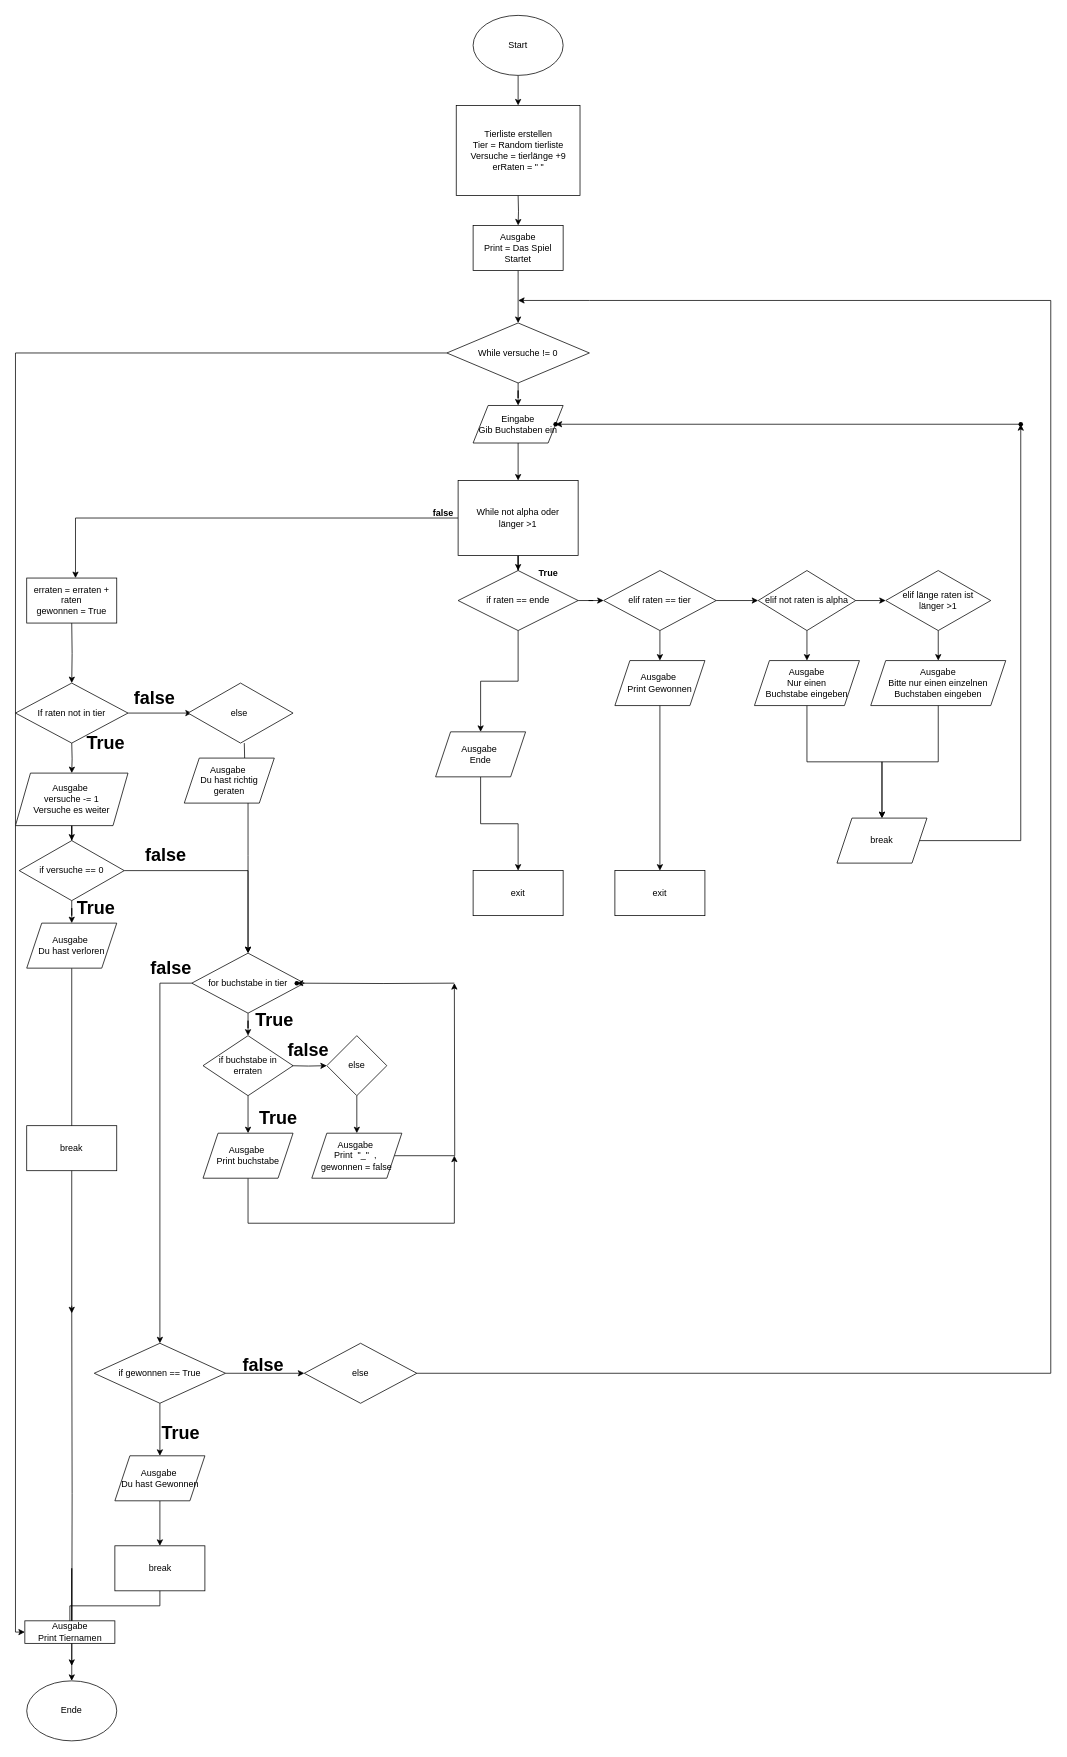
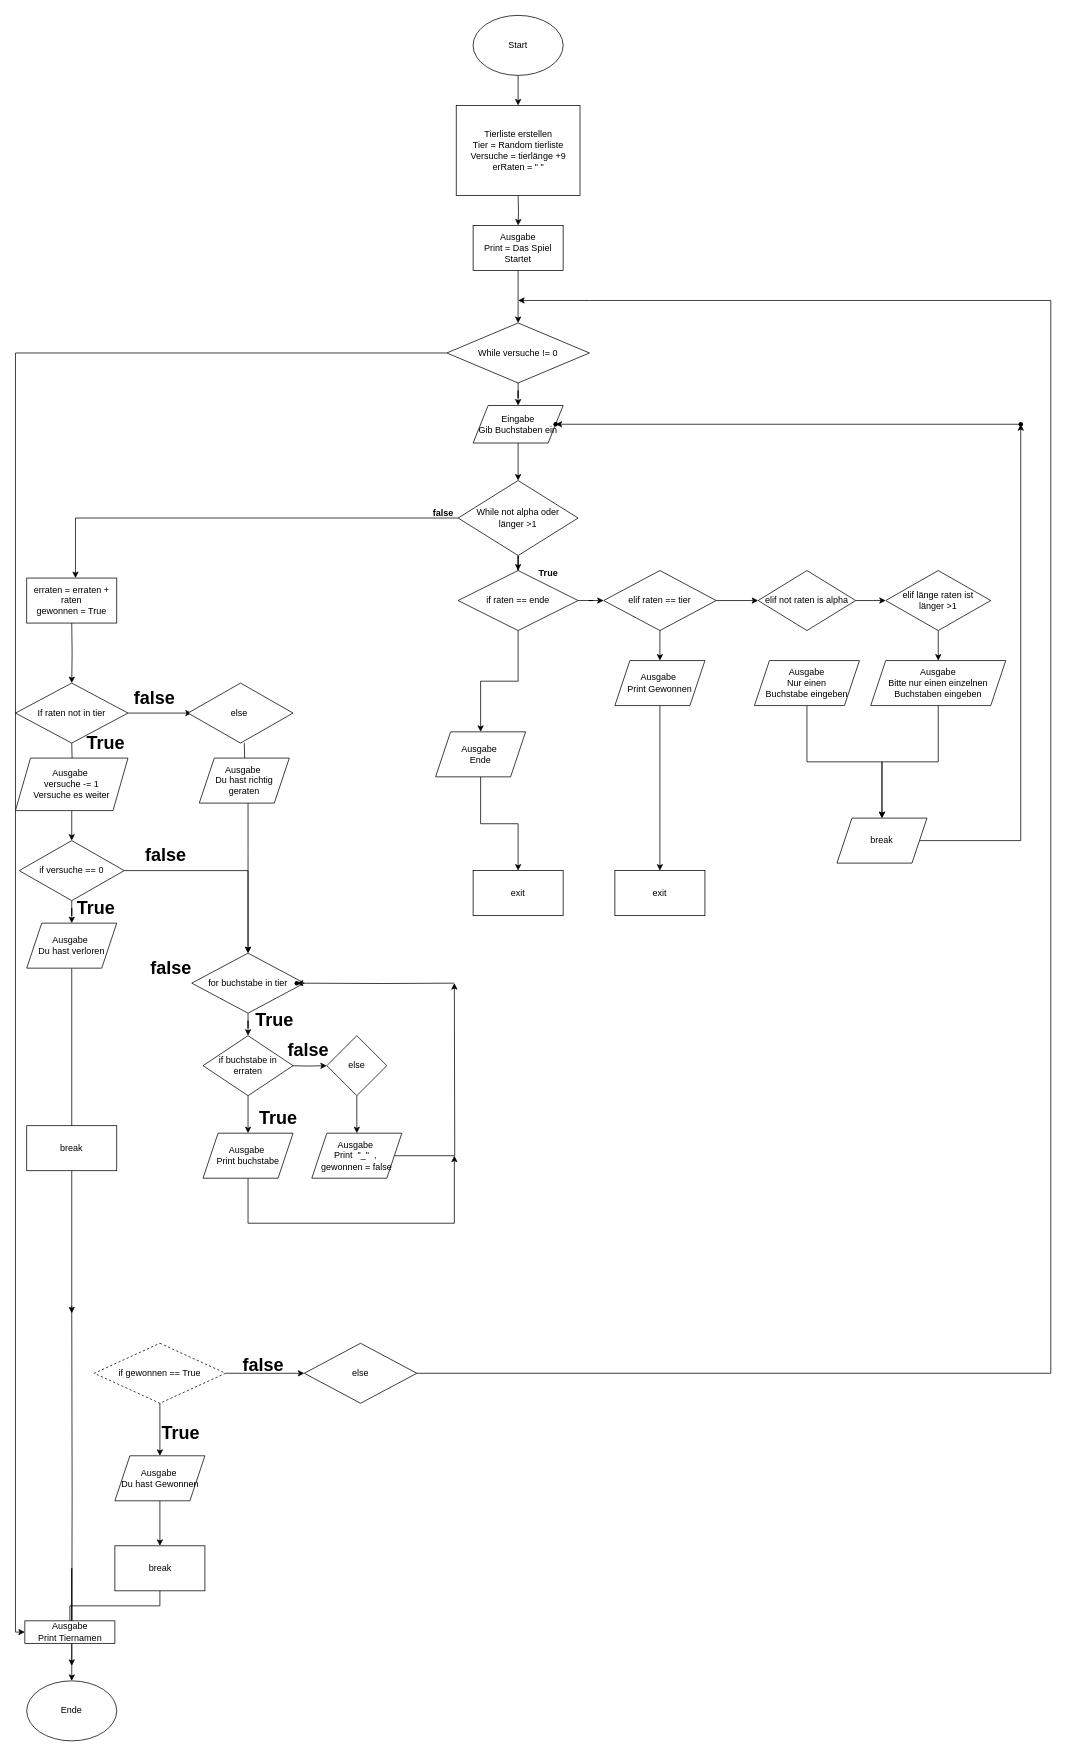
node "While not alpha oder länger >1": shape rectangle -> diamond
edge "elif not raten is alpha" -> "Ausgabe Nur einen Buchstabe eingeben": removed
node "Ausgabe Du hast richtig geraten": moved (229, 780) -> (244, 780)
node "Ausgabe versuche -= 1 Versuche es weiter": moved (72, 799) -> (72, 784)
edge "for buchstabe in tier" -> "if gewonnen == True": removed
node "if gewonnen == True": style solid -> dashed
